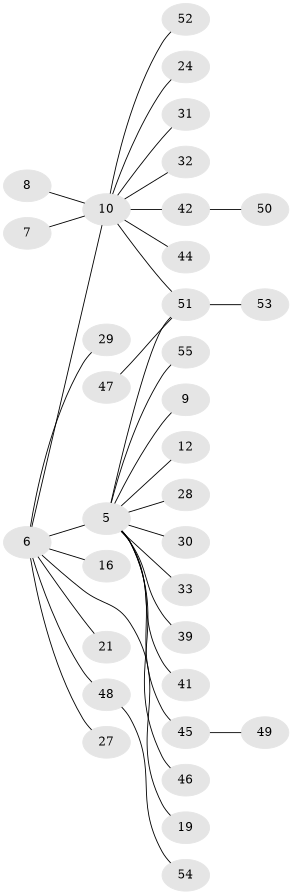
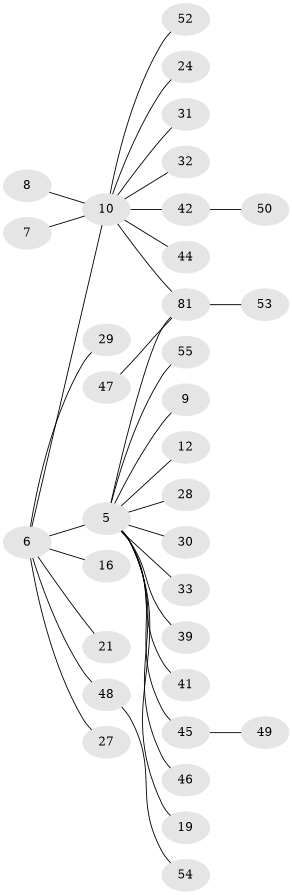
node "51": label "51" -> "81"
edge "6" -- "19": now "5" -- "19"
